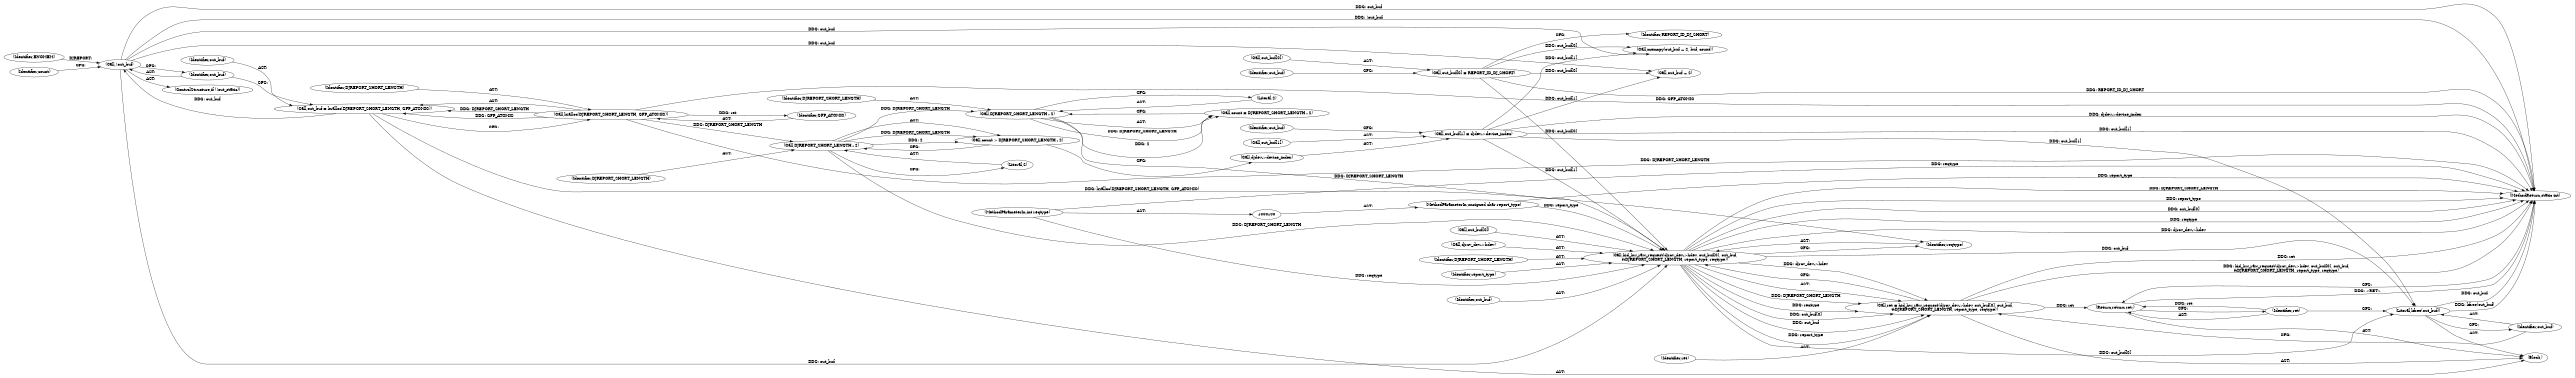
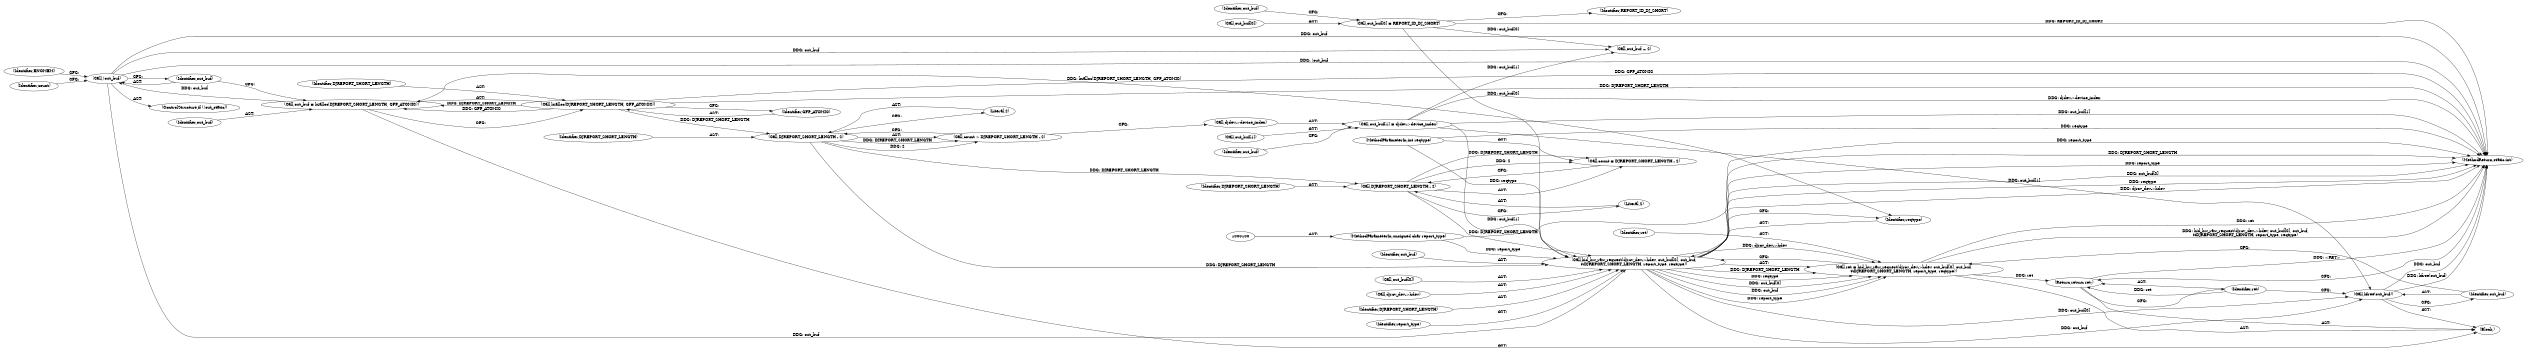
node "(Call,memcpy(out_buf + 2, buf, count))": removed
edge "(Identifier,ENOMEM)" -> "(Call,!out_buf)": label "DJREPORT: " -> "CFG: "
edge "(Call,kzalloc(DJREPORT_SHORT_LENGTH, GFP_ATOMIC))" -> "(Identifier,GFP_ATOMIC)": label "DDG: ret" -> "CFG: "
edge "(MethodParameterIn,int reqtype)" -> "1000100": now "(MethodParameterIn,int reqtype)" -> "(Call,count = DJREPORT_SHORT_LENGTH - 2)"
node "(Literal,kfree(out_buf))": label "(Literal,kfree(out_buf))" -> "(Call,kfree(out_buf))"
